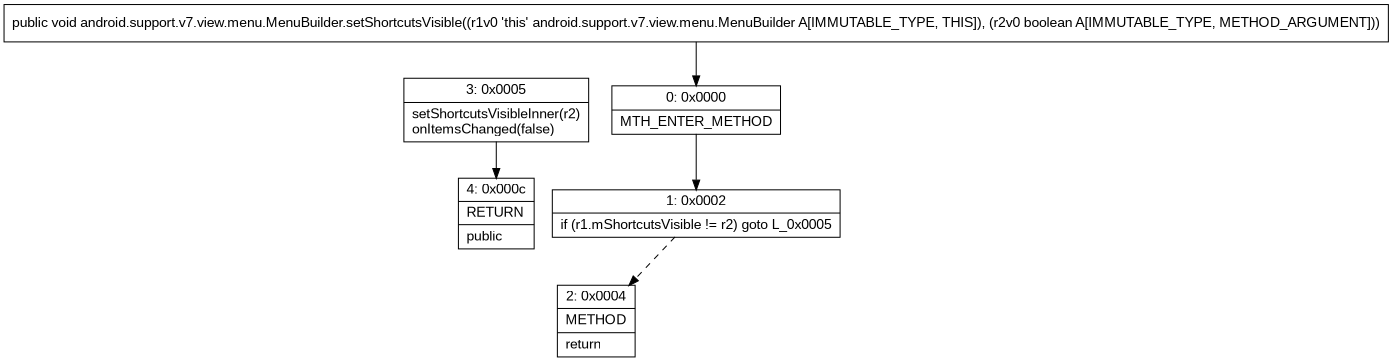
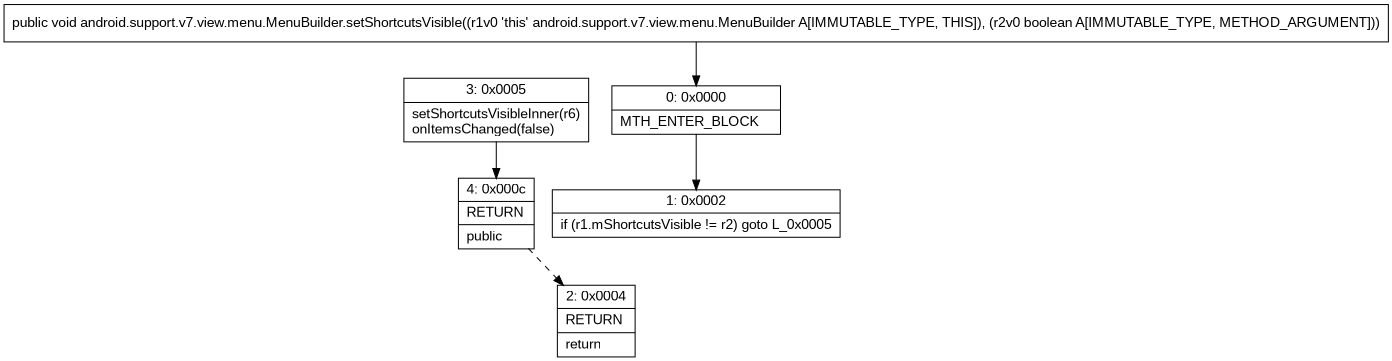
node "3: 0x0005": text "setShortcutsVisibleInner(r2)" -> "setShortcutsVisibleInner(r6)"
node "0: 0x0000": text "MTH_ENTER_METHOD" -> "MTH_ENTER_BLOCK"
edge "1: 0x0002" -> "2: 0x0004": now "4: 0x000c" -> "2: 0x0004"
node "2: 0x0004": text "METHOD" -> "RETURN"
